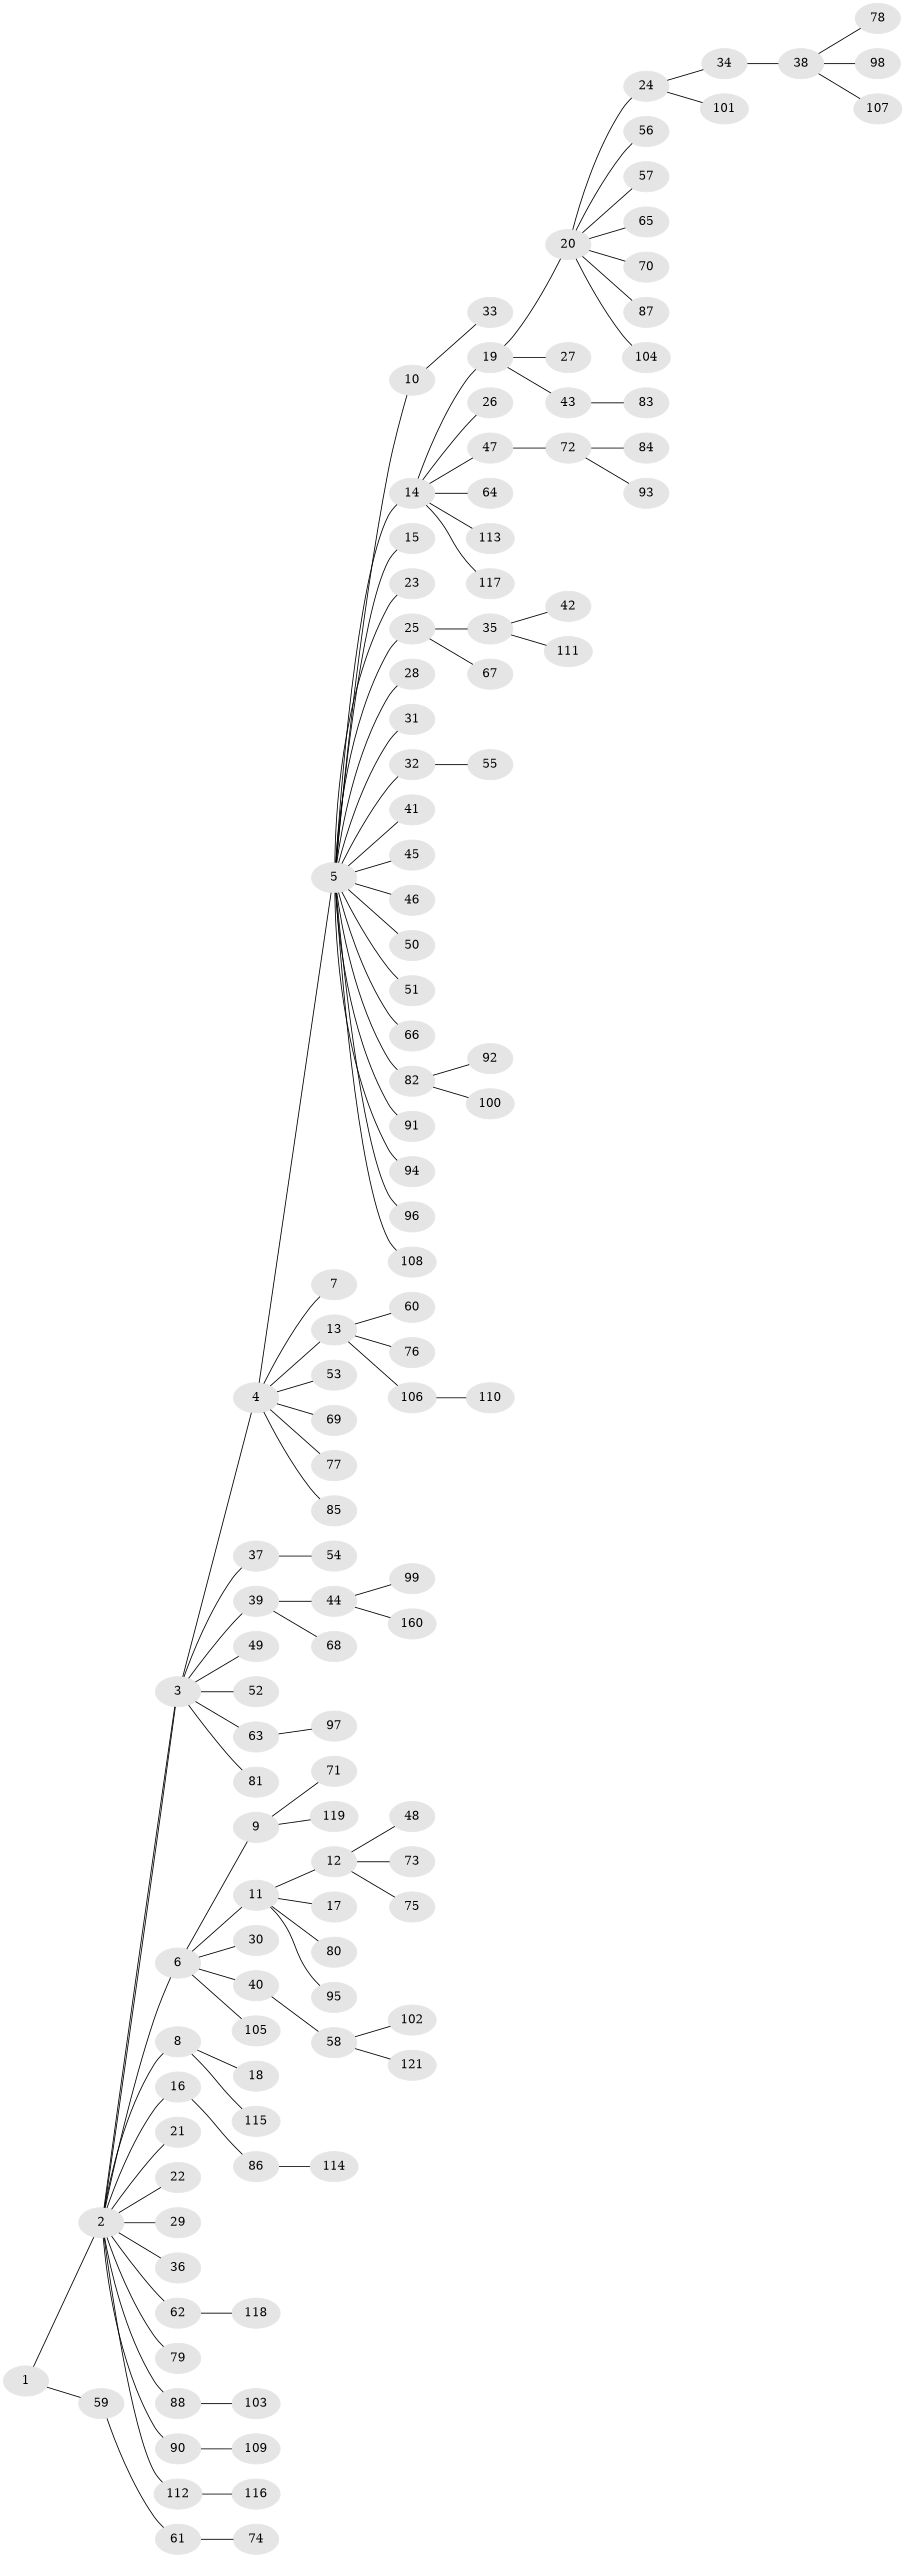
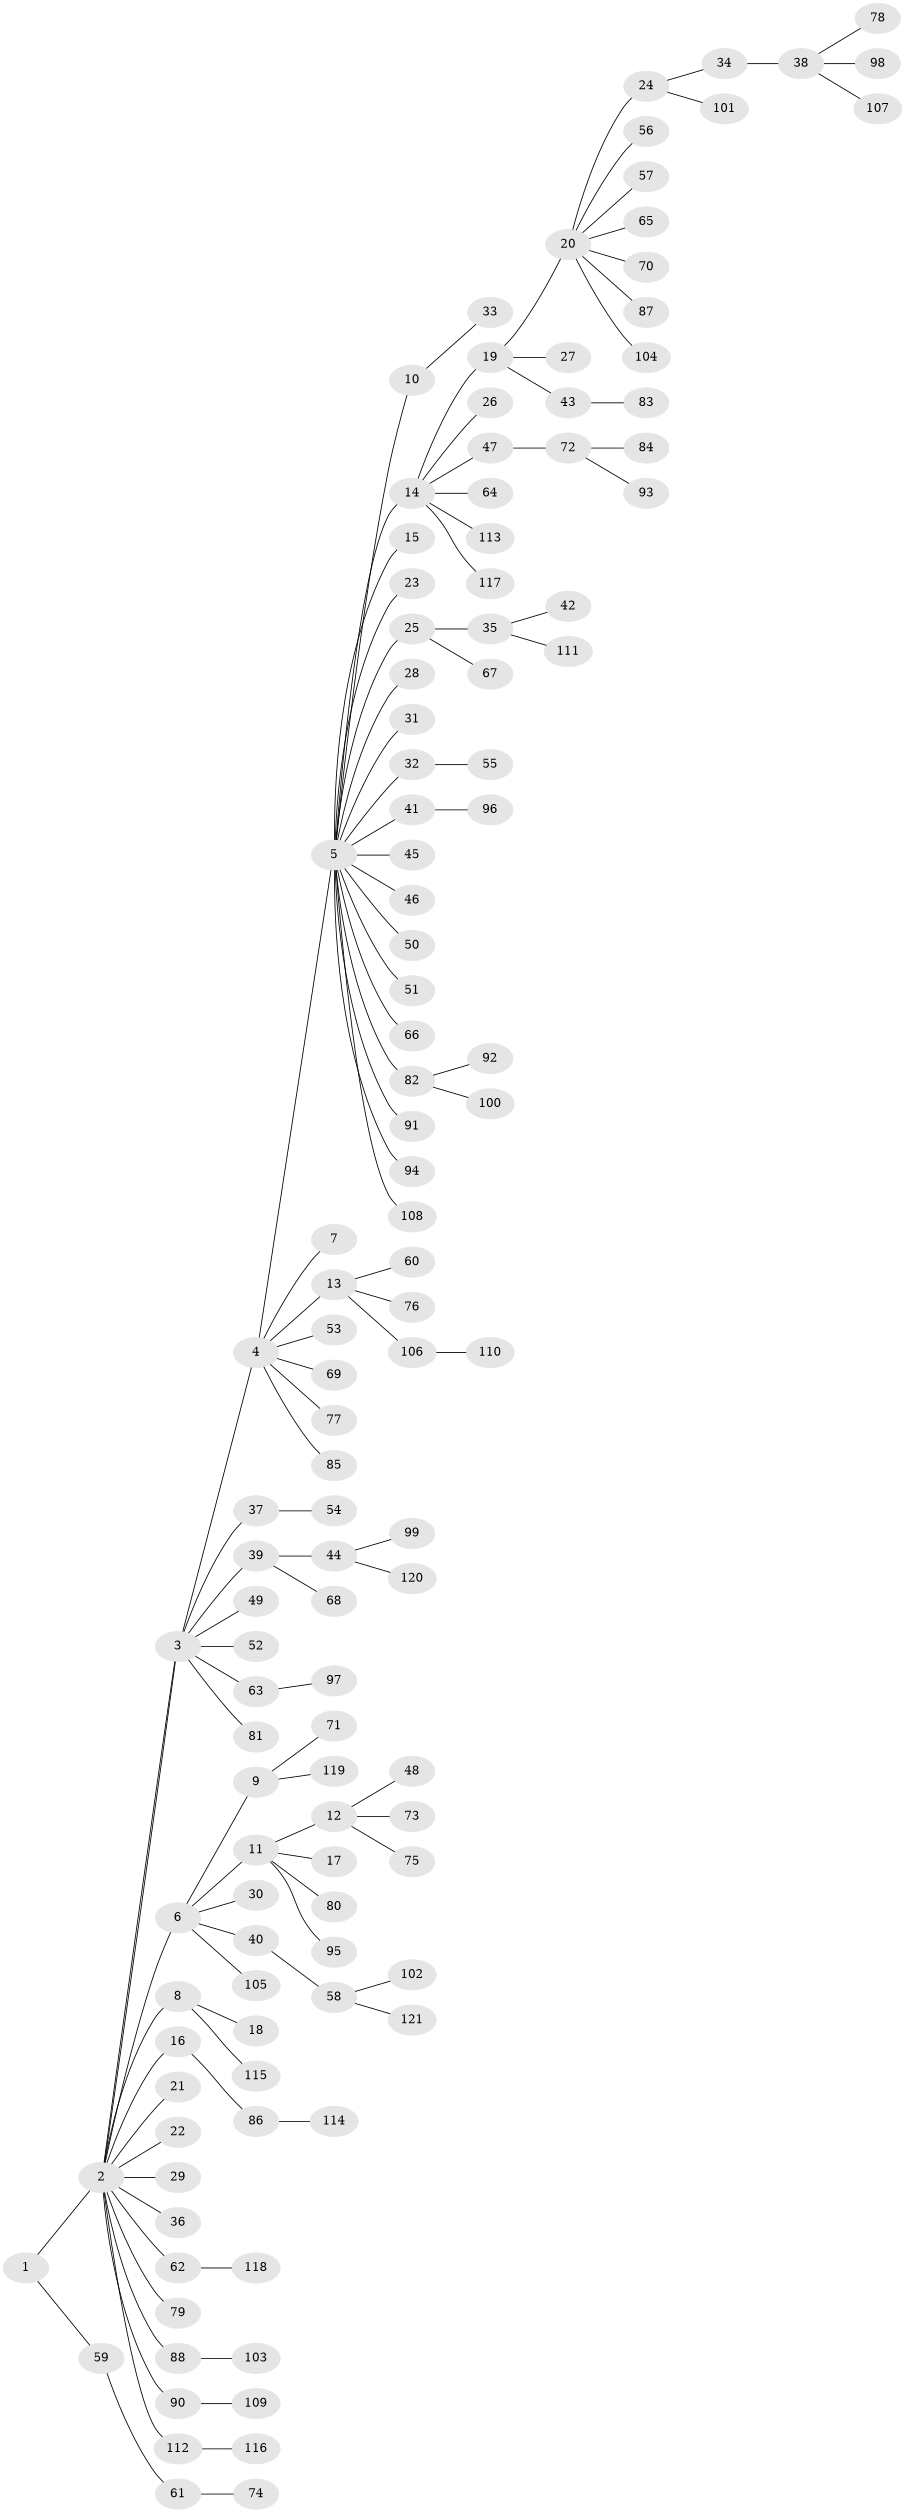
edge "5" -- "96": now "41" -- "96"
node "160": label "160" -> "120"
